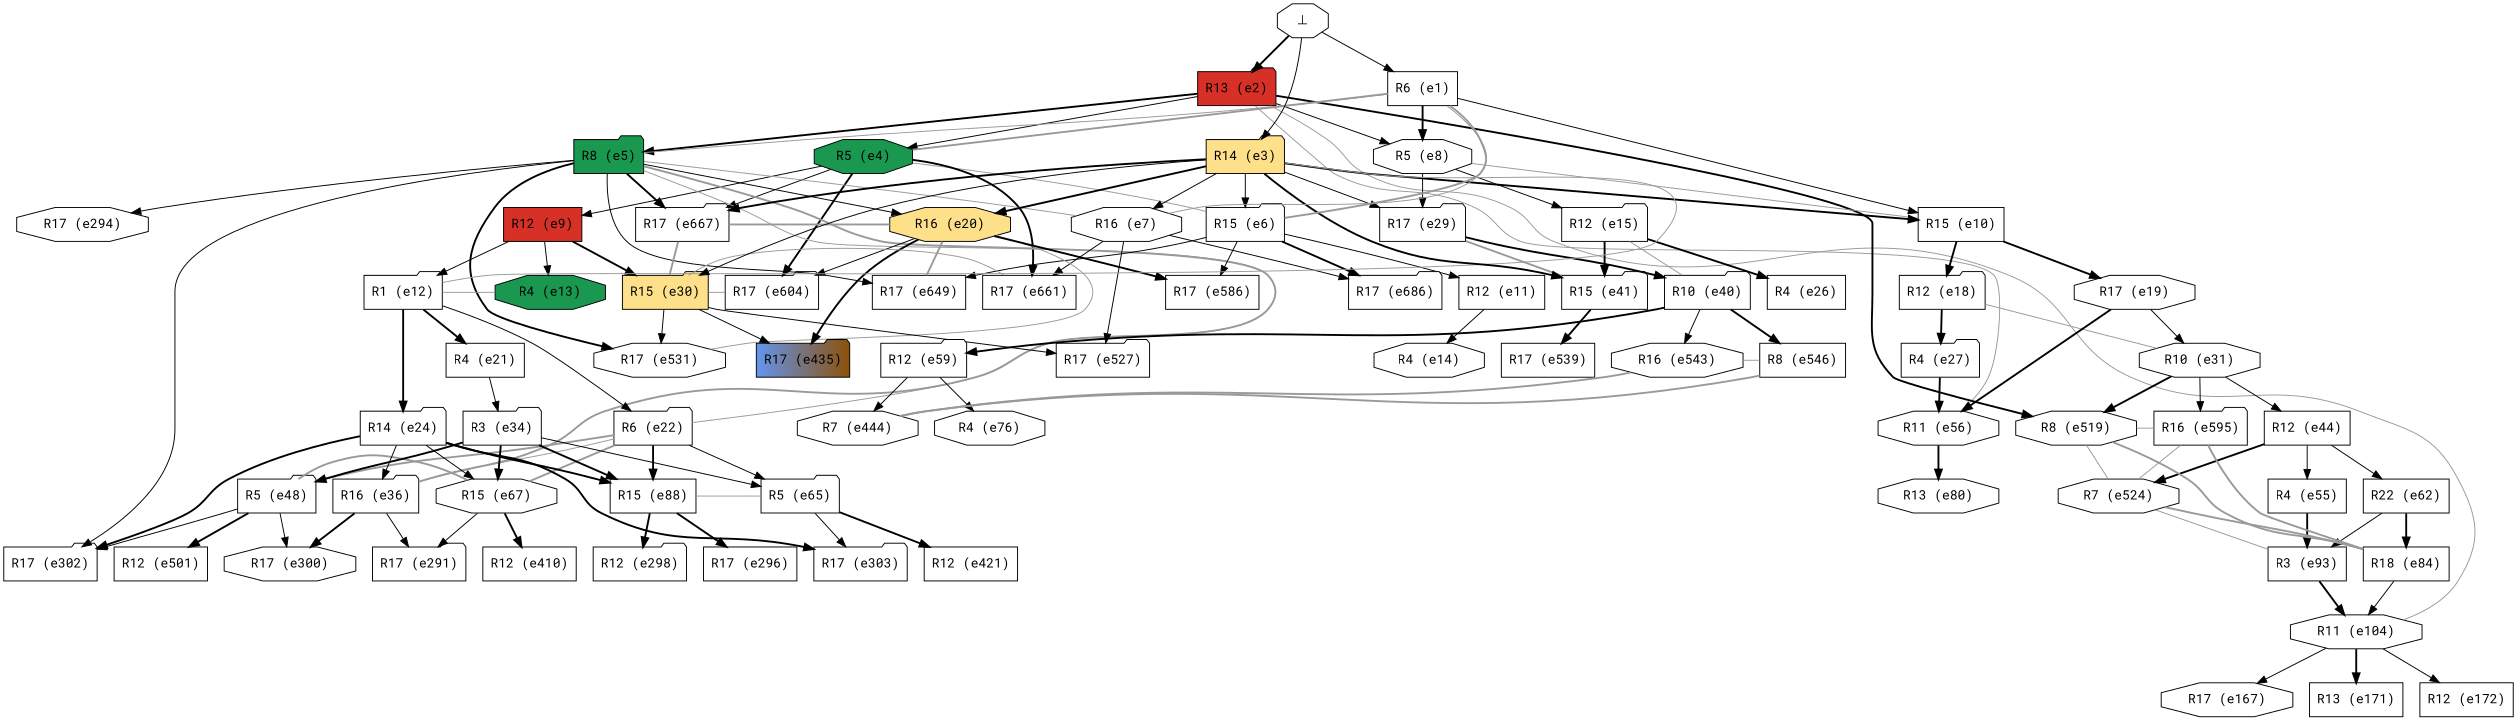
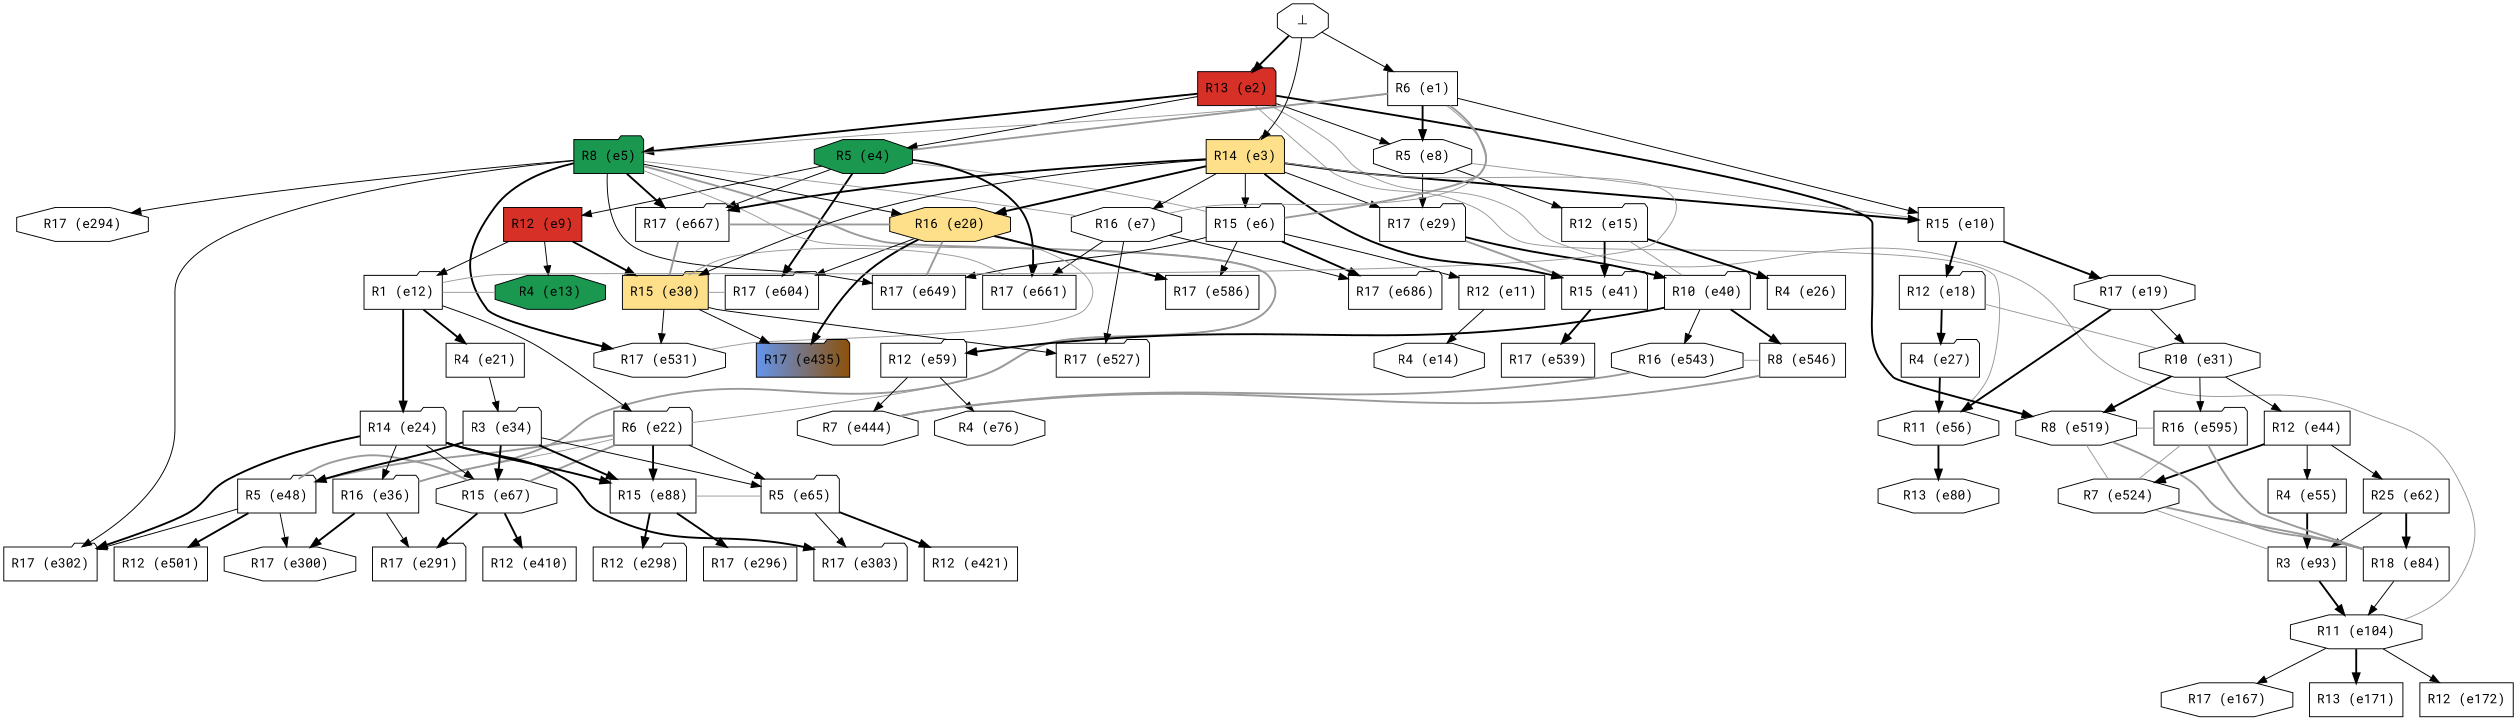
node "R22 (e62)": label "R22 (e62)" -> "R25 (e62)"
edge "R15 (e67)" -> "R17 (e291)": style solid -> bold
